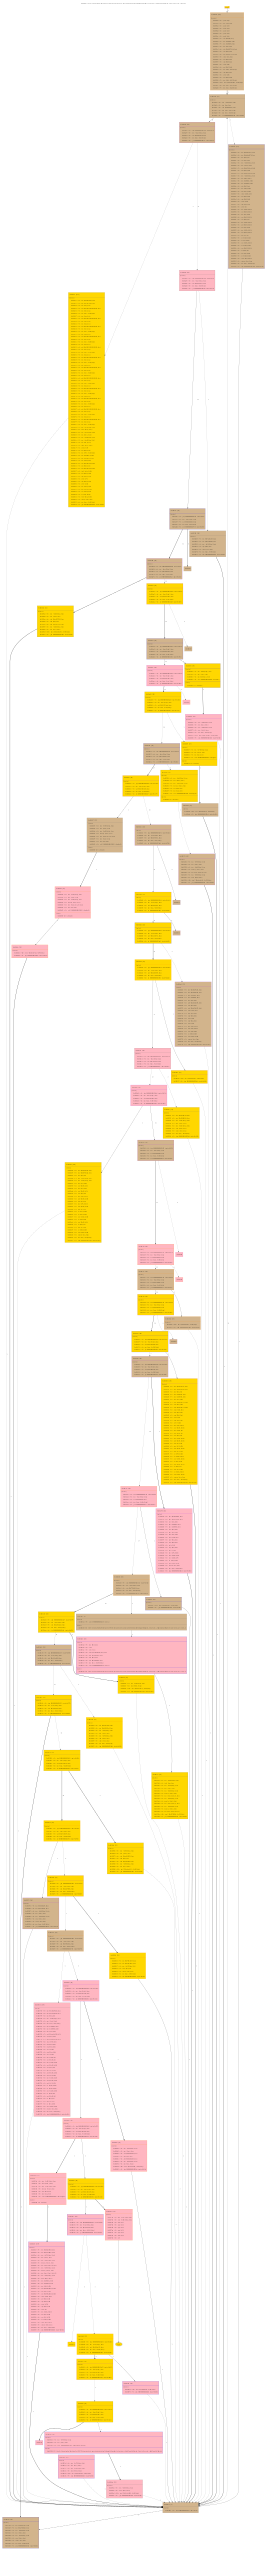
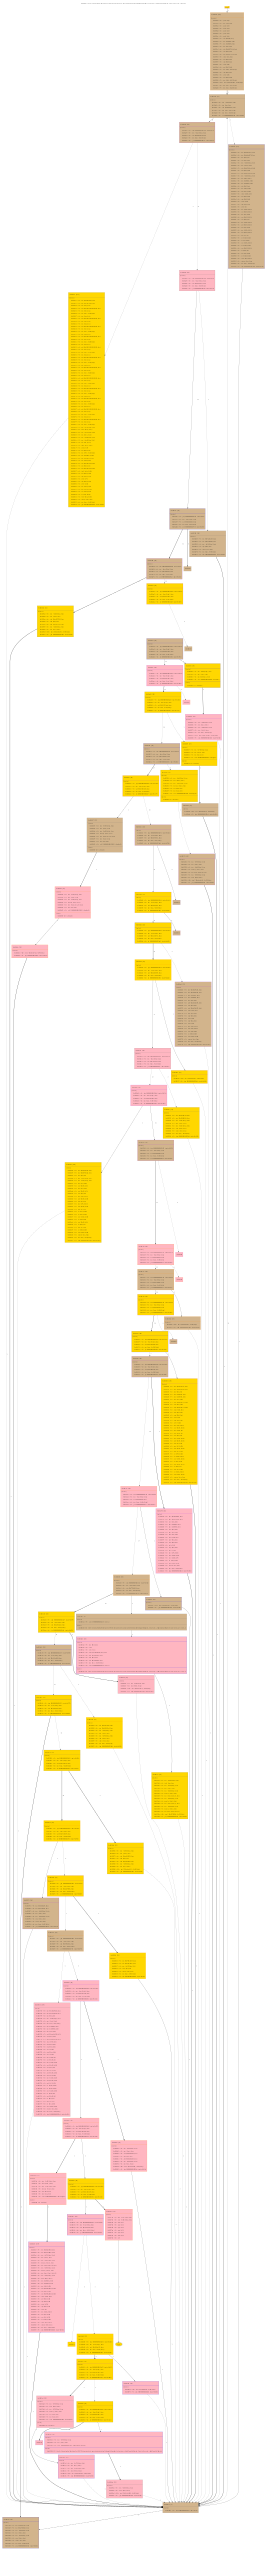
edge "0x401aa4 [28]" -> "0x401ac0 [28]": removed, label "30"
node "0x4026c8 [28]": fillcolor gold -> lightpink
node "0x4021a3 [29]": added
